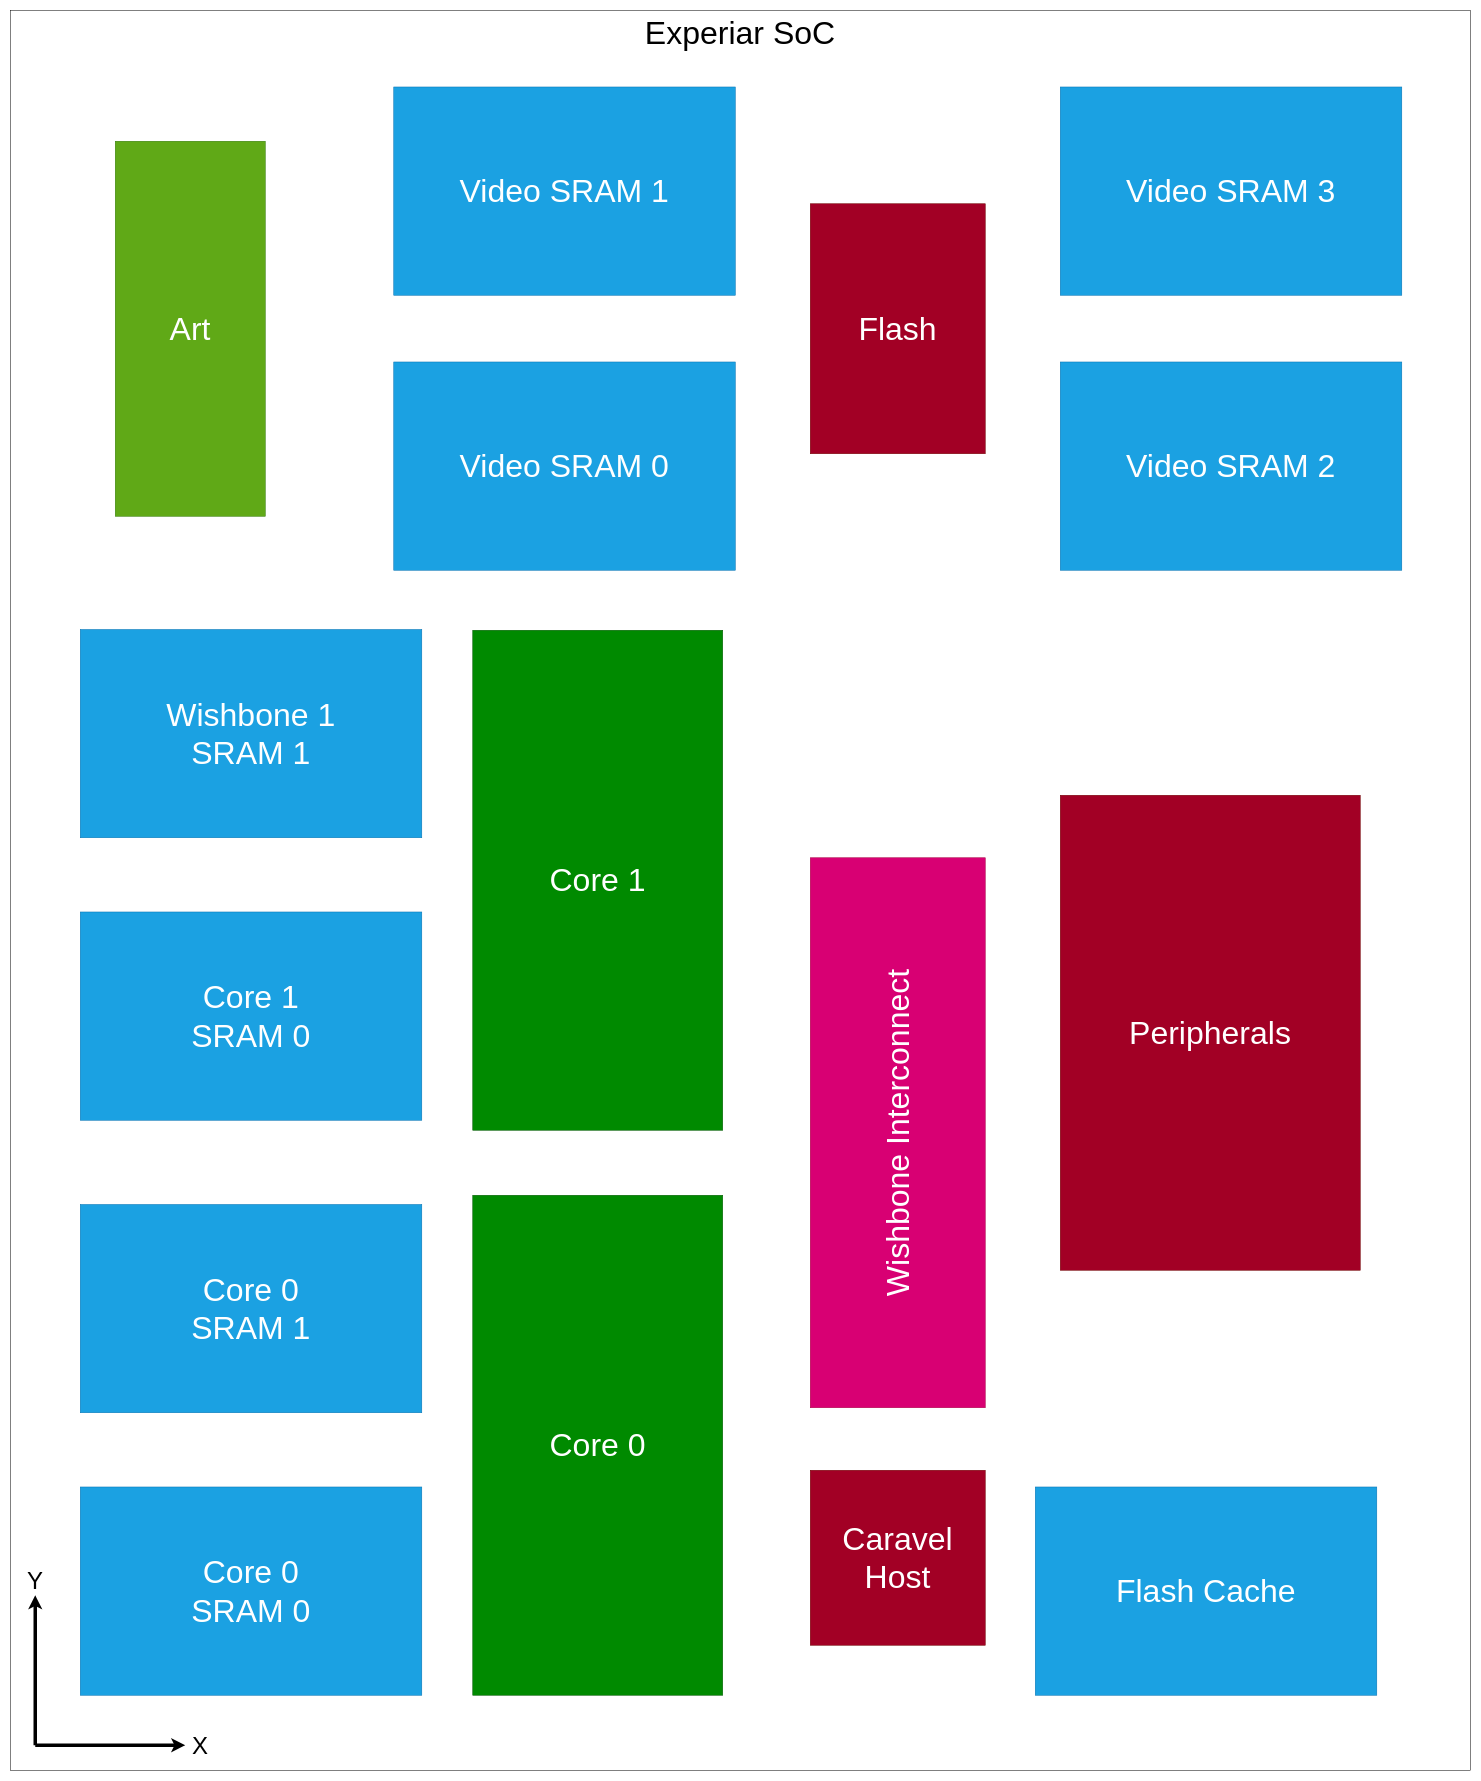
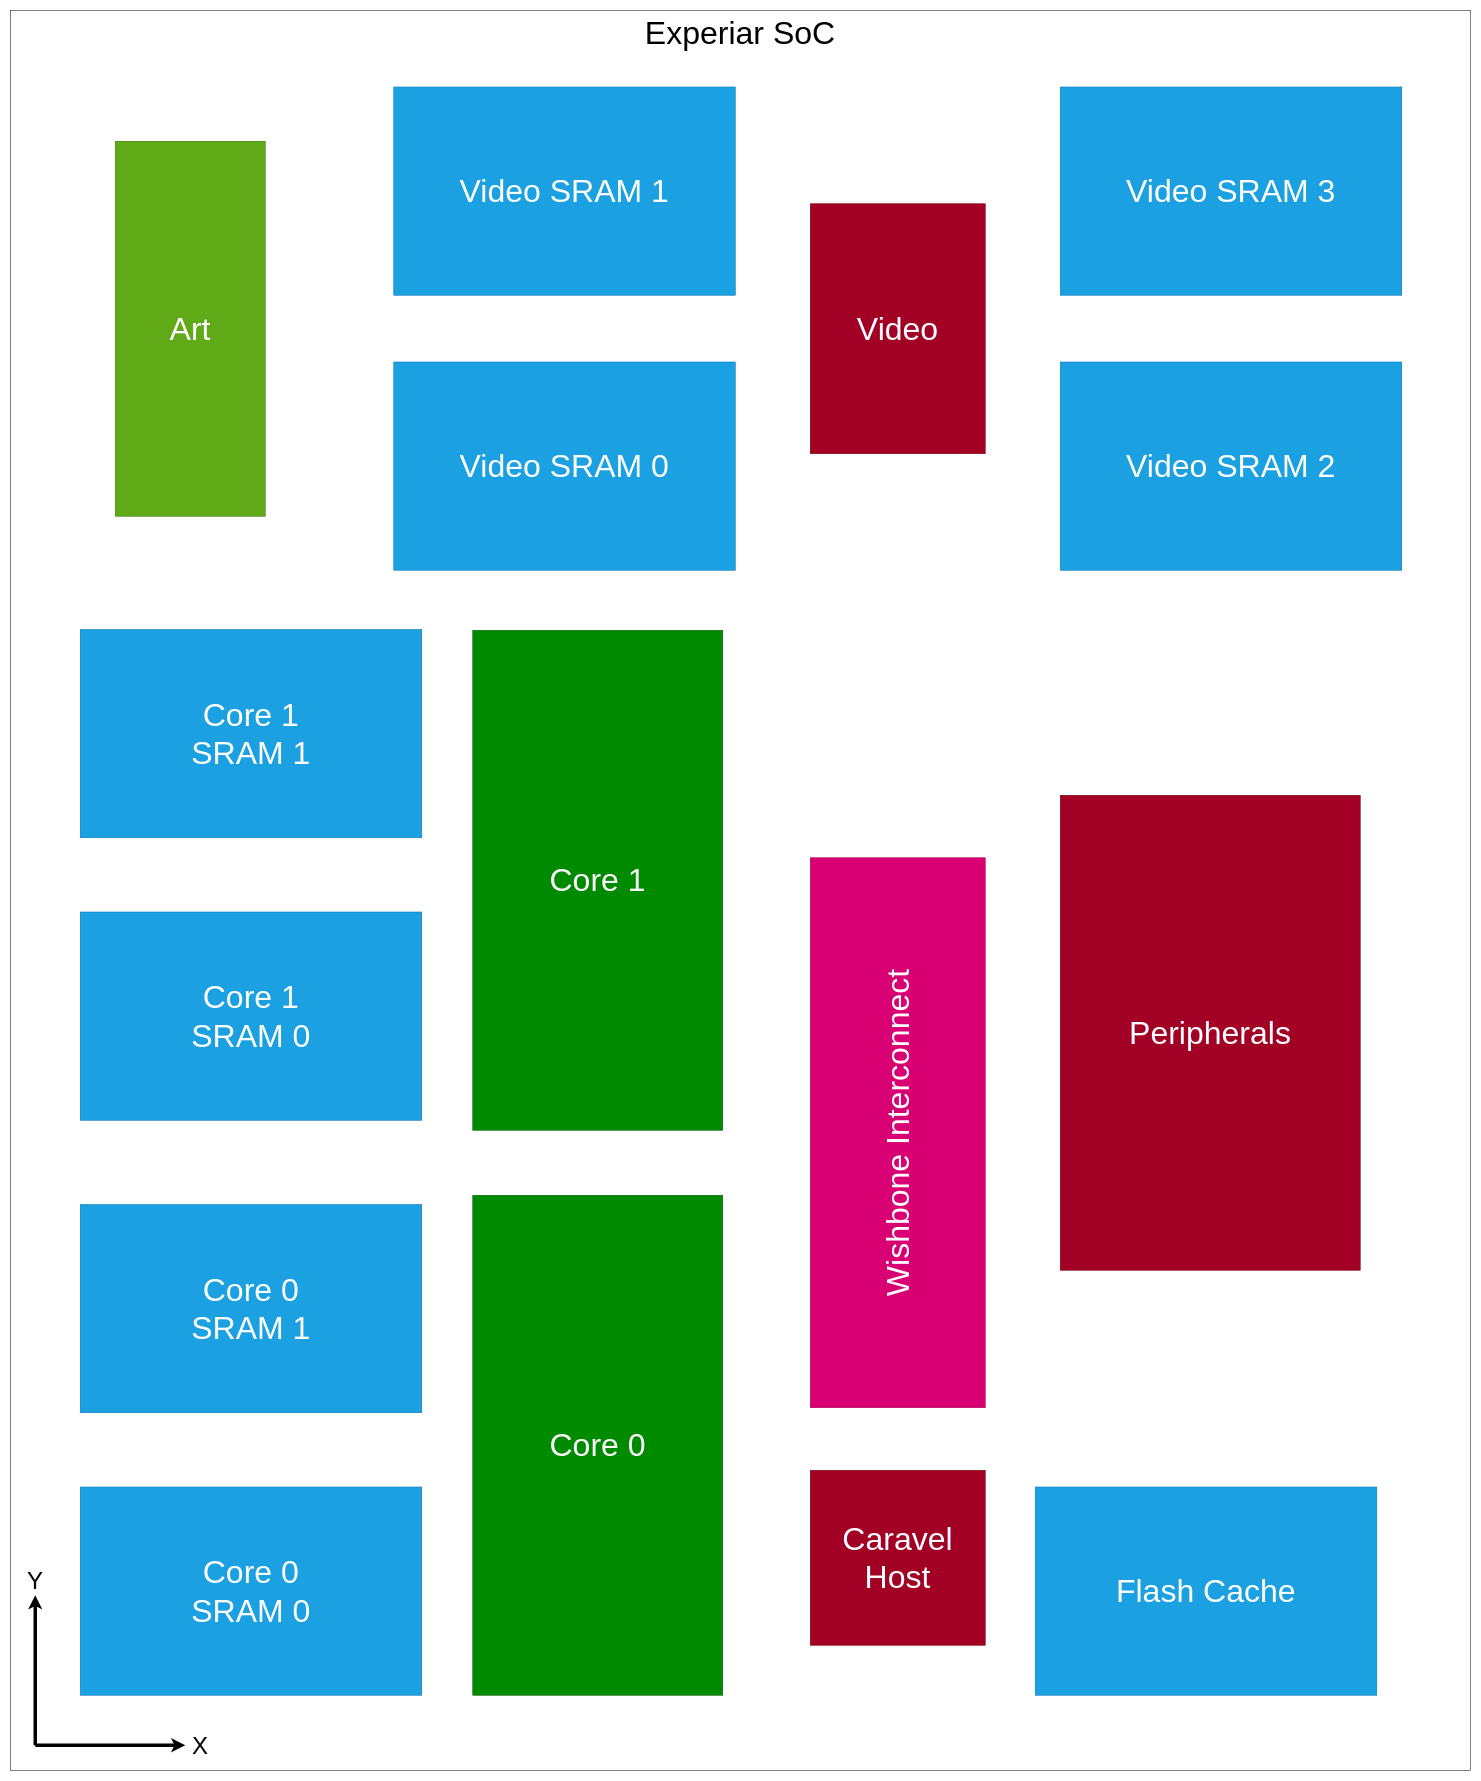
node "Flash": label "Flash" -> "Video"
node "Wishbone 1 SRAM 1": label "Wishbone 1 SRAM 1" -> "Core 1 SRAM 1"
